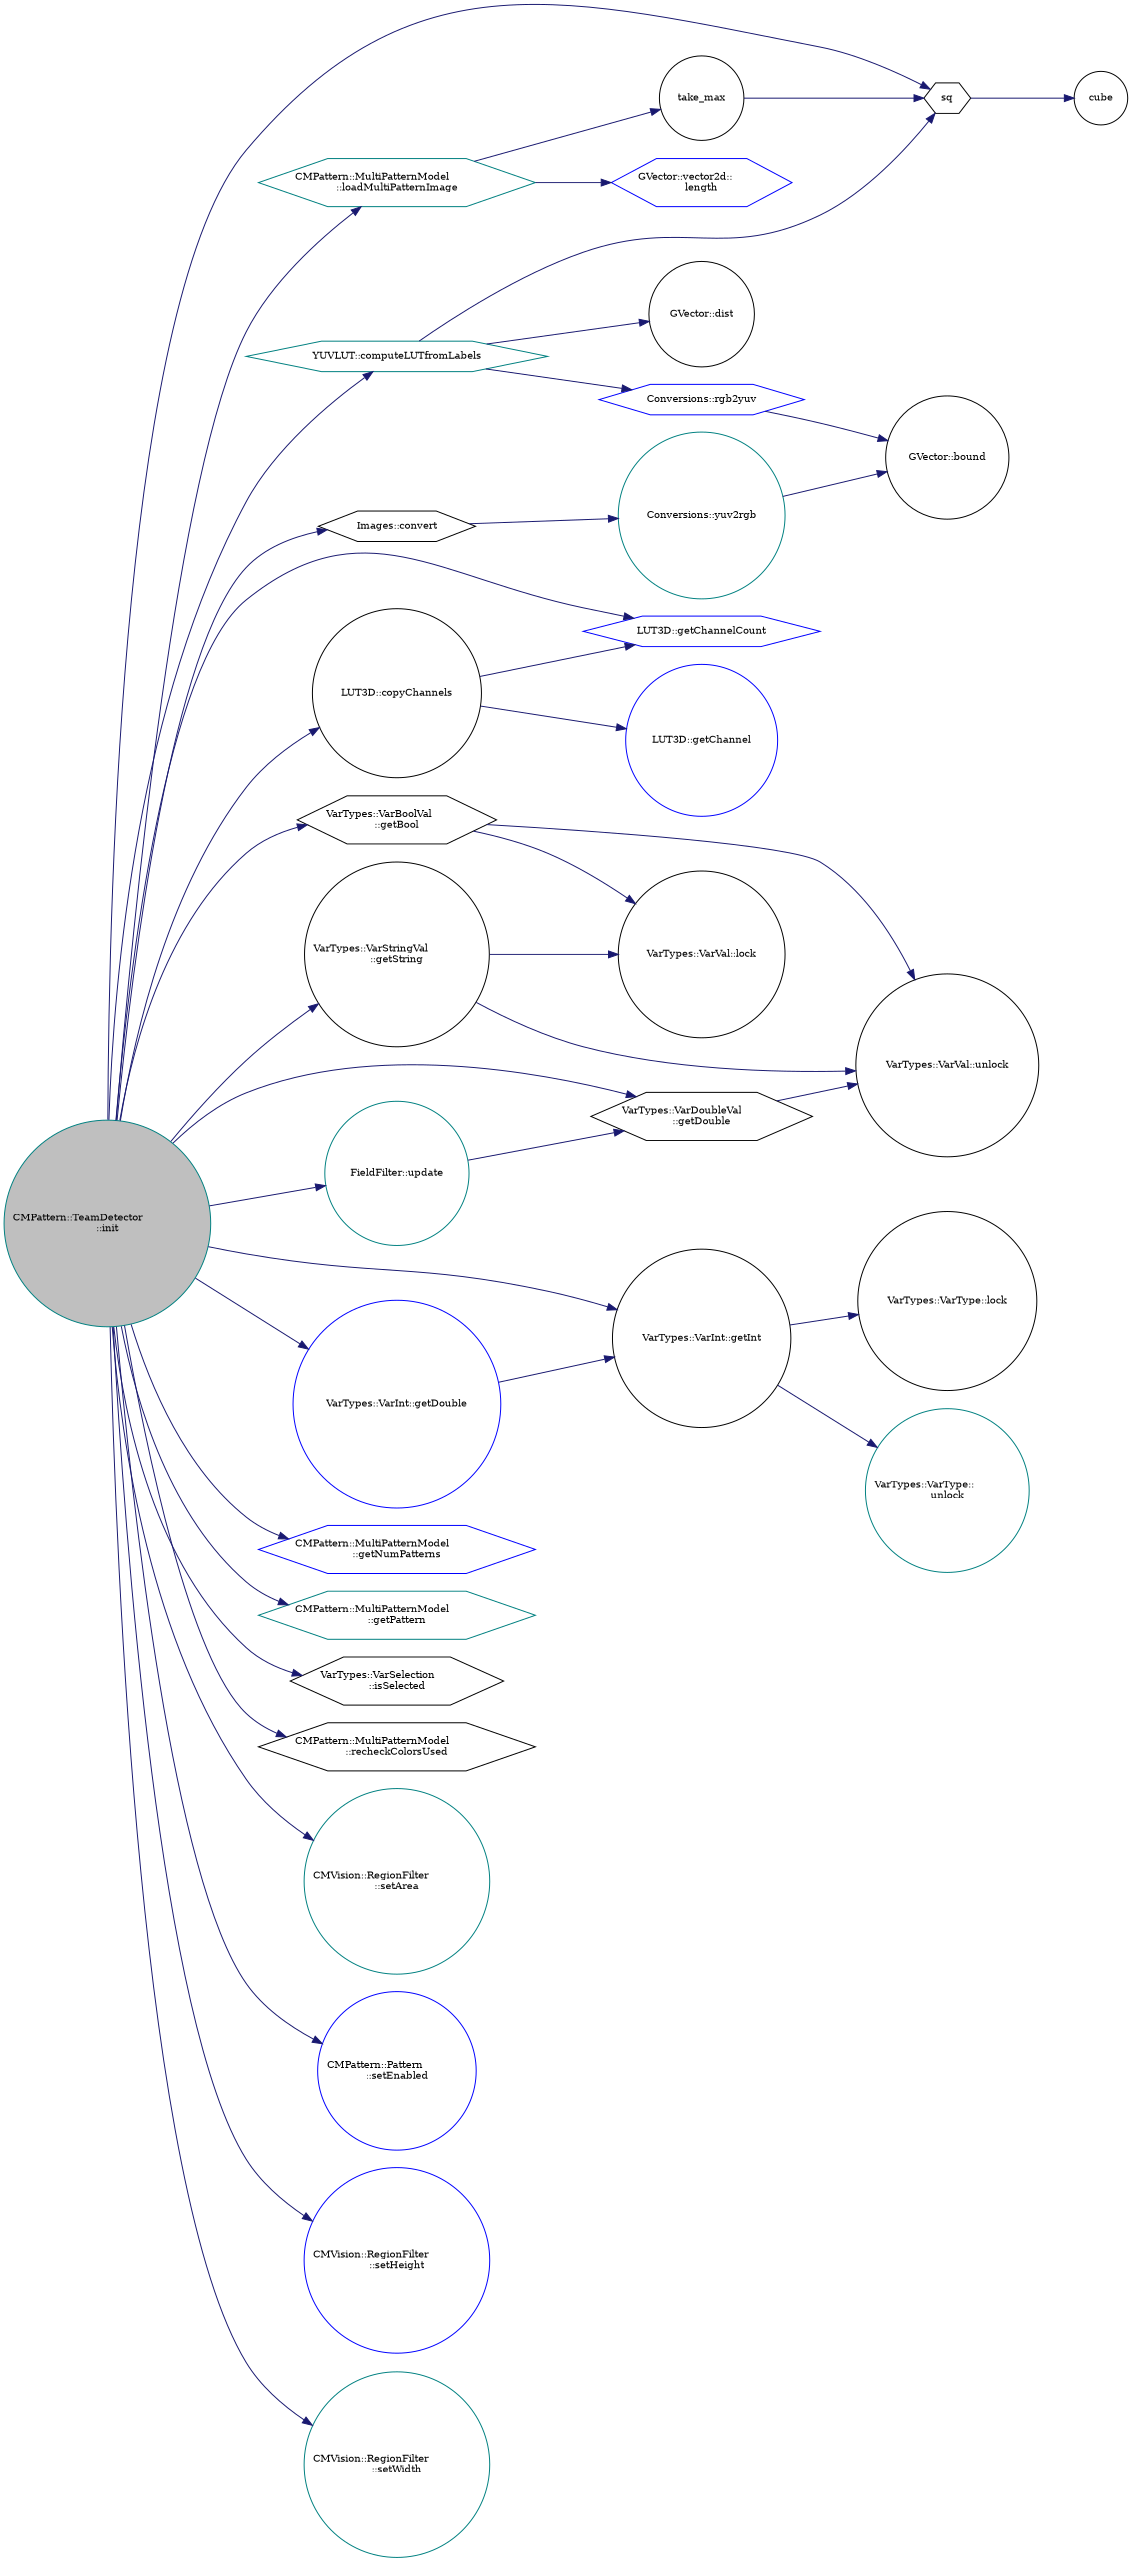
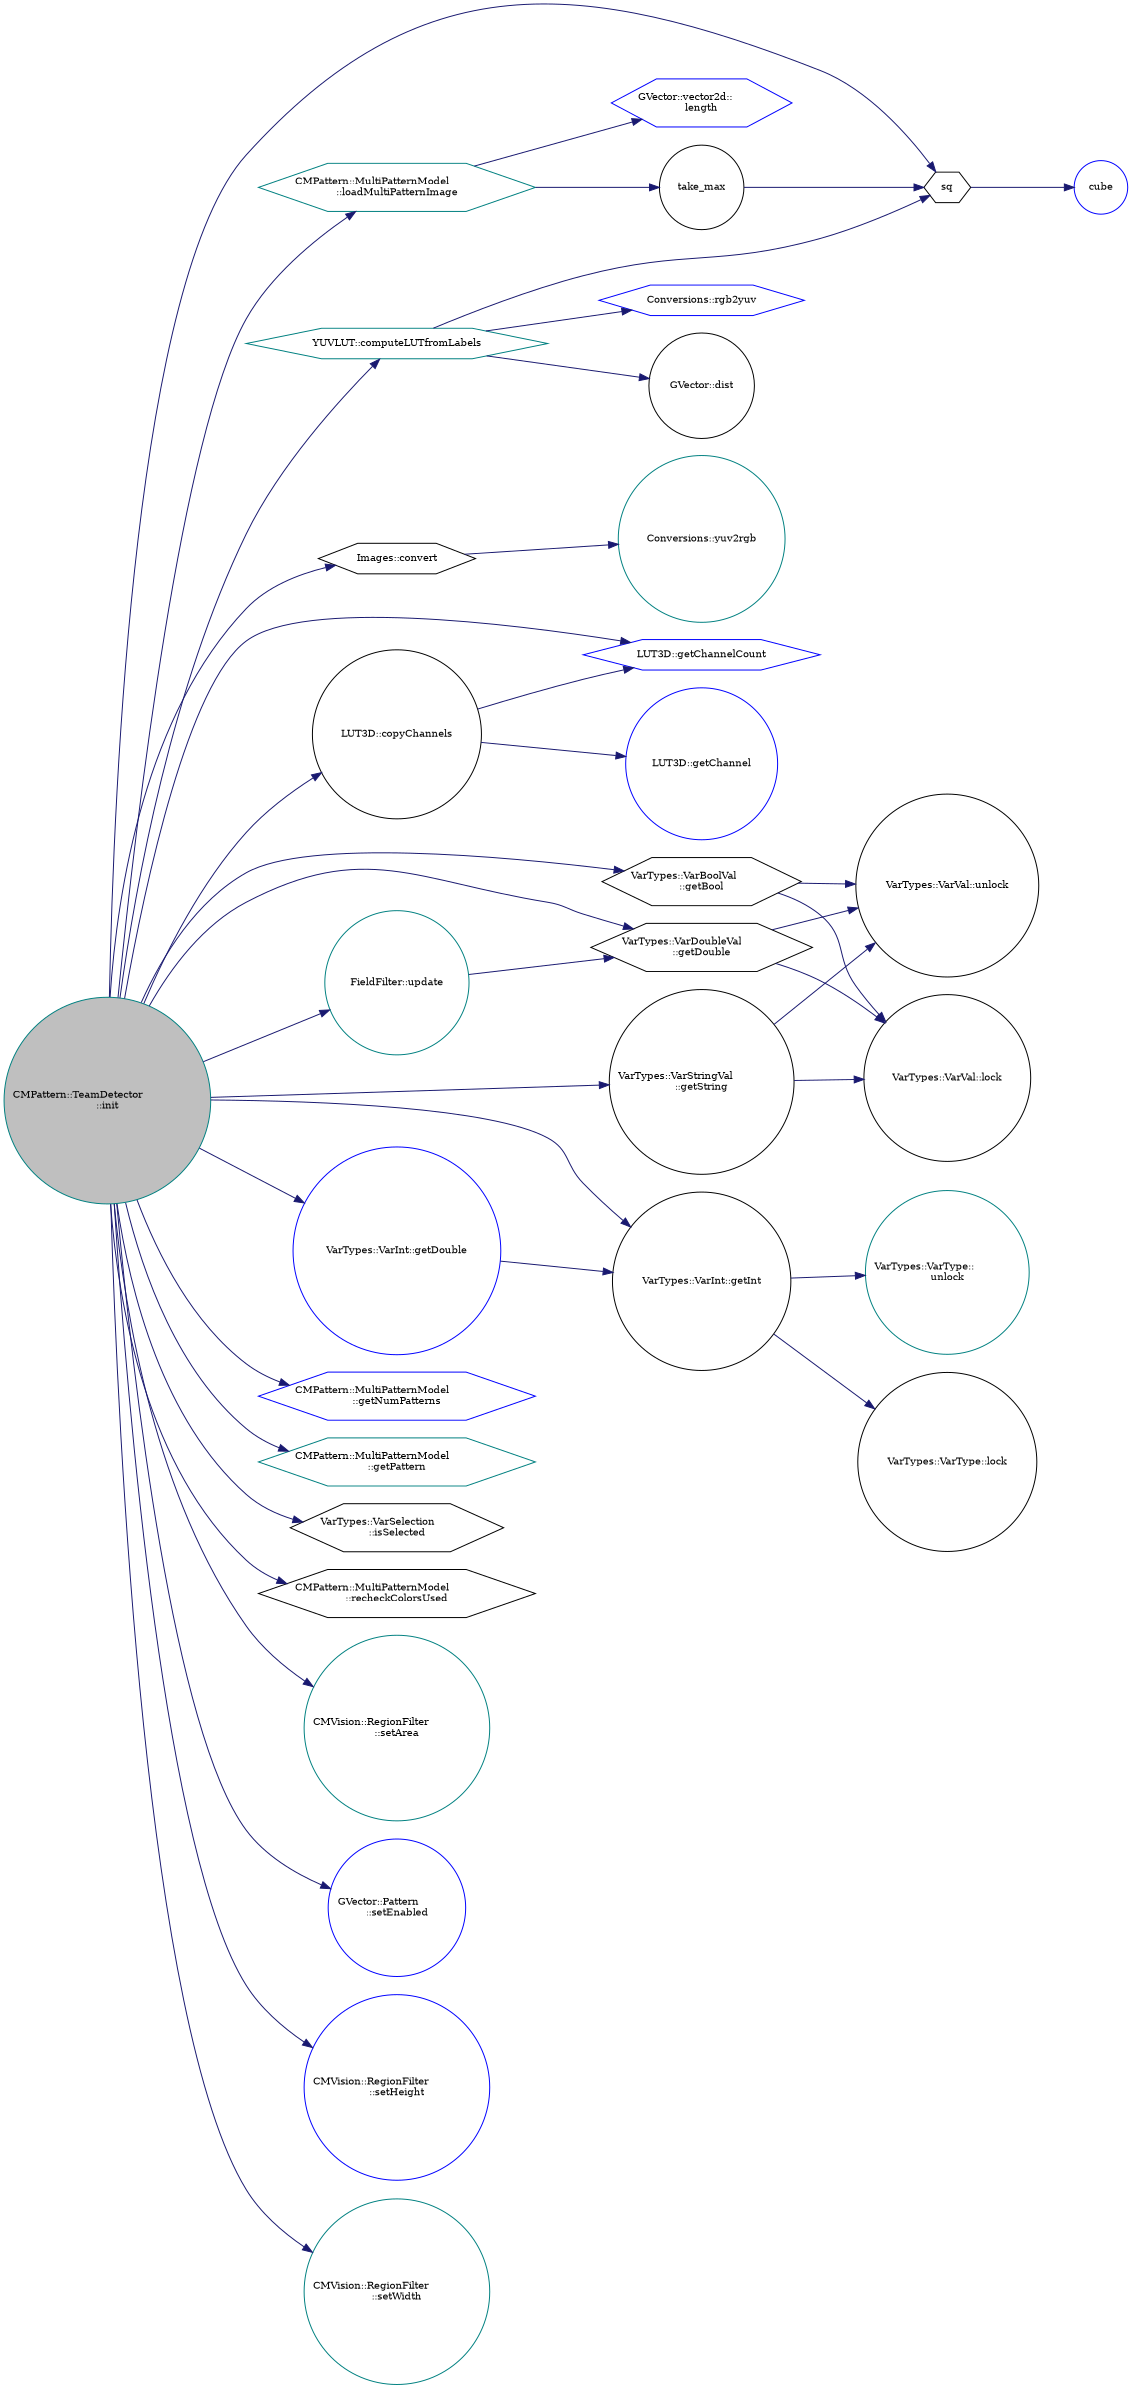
node "cube": color black -> blue
node "GVector::bound": removed
edge "VarTypes::VarDoubleVal ::getDouble" -> "VarTypes::VarVal::lock": added
node "CMPattern::Pattern ::setEnabled": label "CMPattern::Pattern ::setEnabled" -> "GVector::Pattern ::setEnabled"
